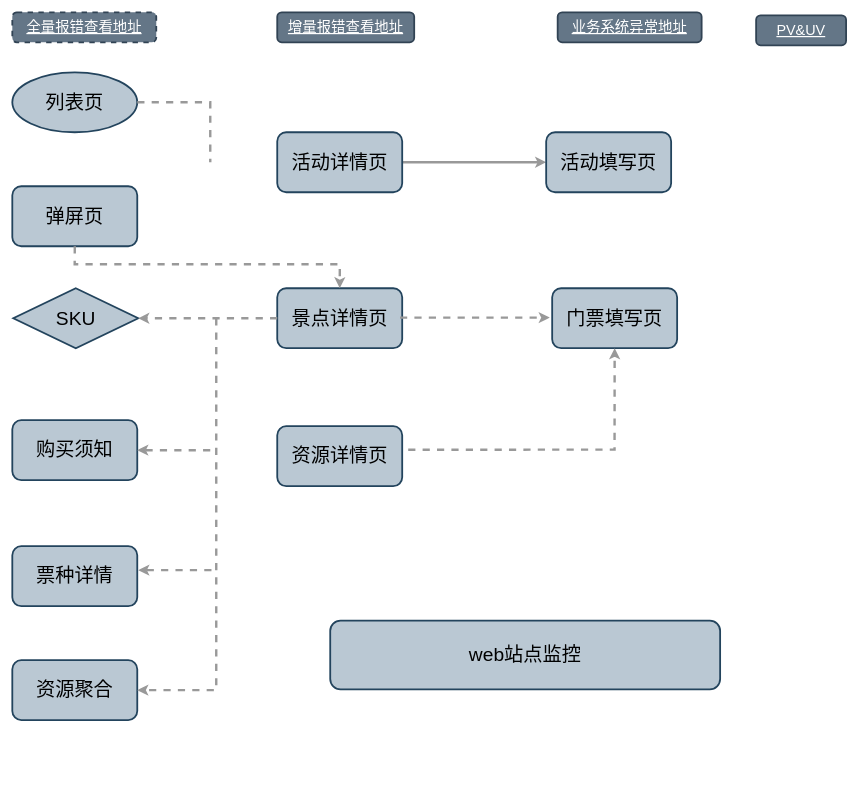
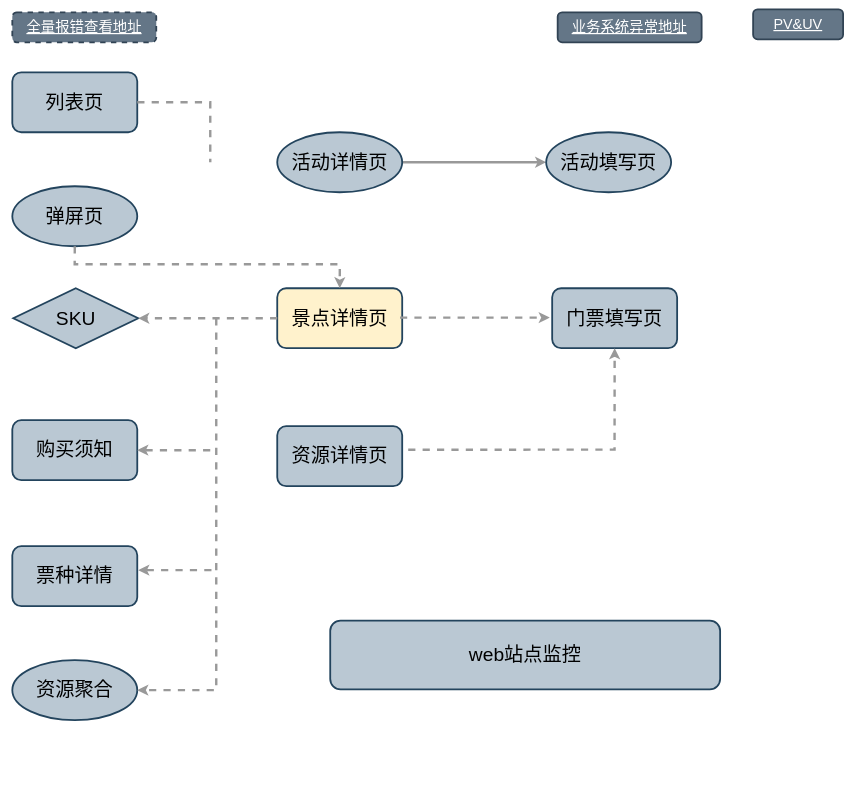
node "增量报错查看地址": removed
node "PV&UV": moved (801, 30) -> (798, 24)
node "列表页": shape ellipse -> rounded rectangle
node "活动详情页": shape rounded rectangle -> ellipse
node "活动填写页": shape rounded rectangle -> ellipse
node "弹屏页": shape rounded rectangle -> ellipse
node "景点详情页": fillcolor #bac8d3 -> #fff2cc
node "资源聚合": shape rounded rectangle -> ellipse
